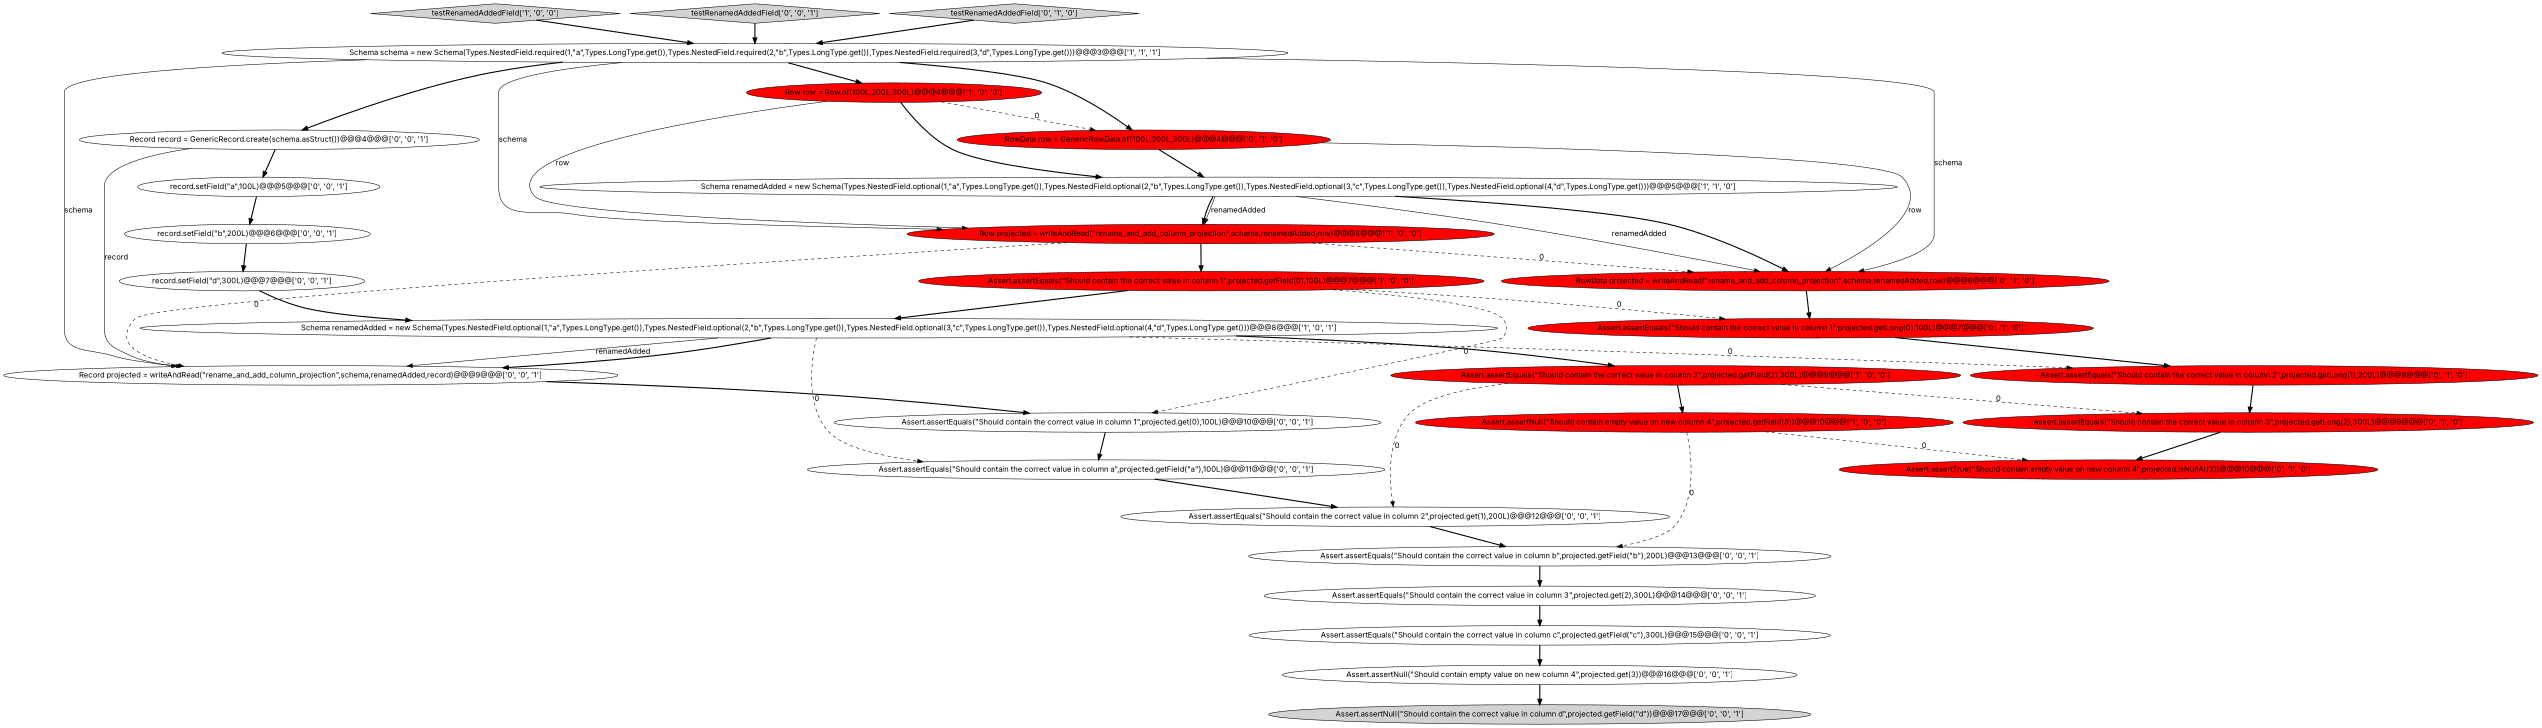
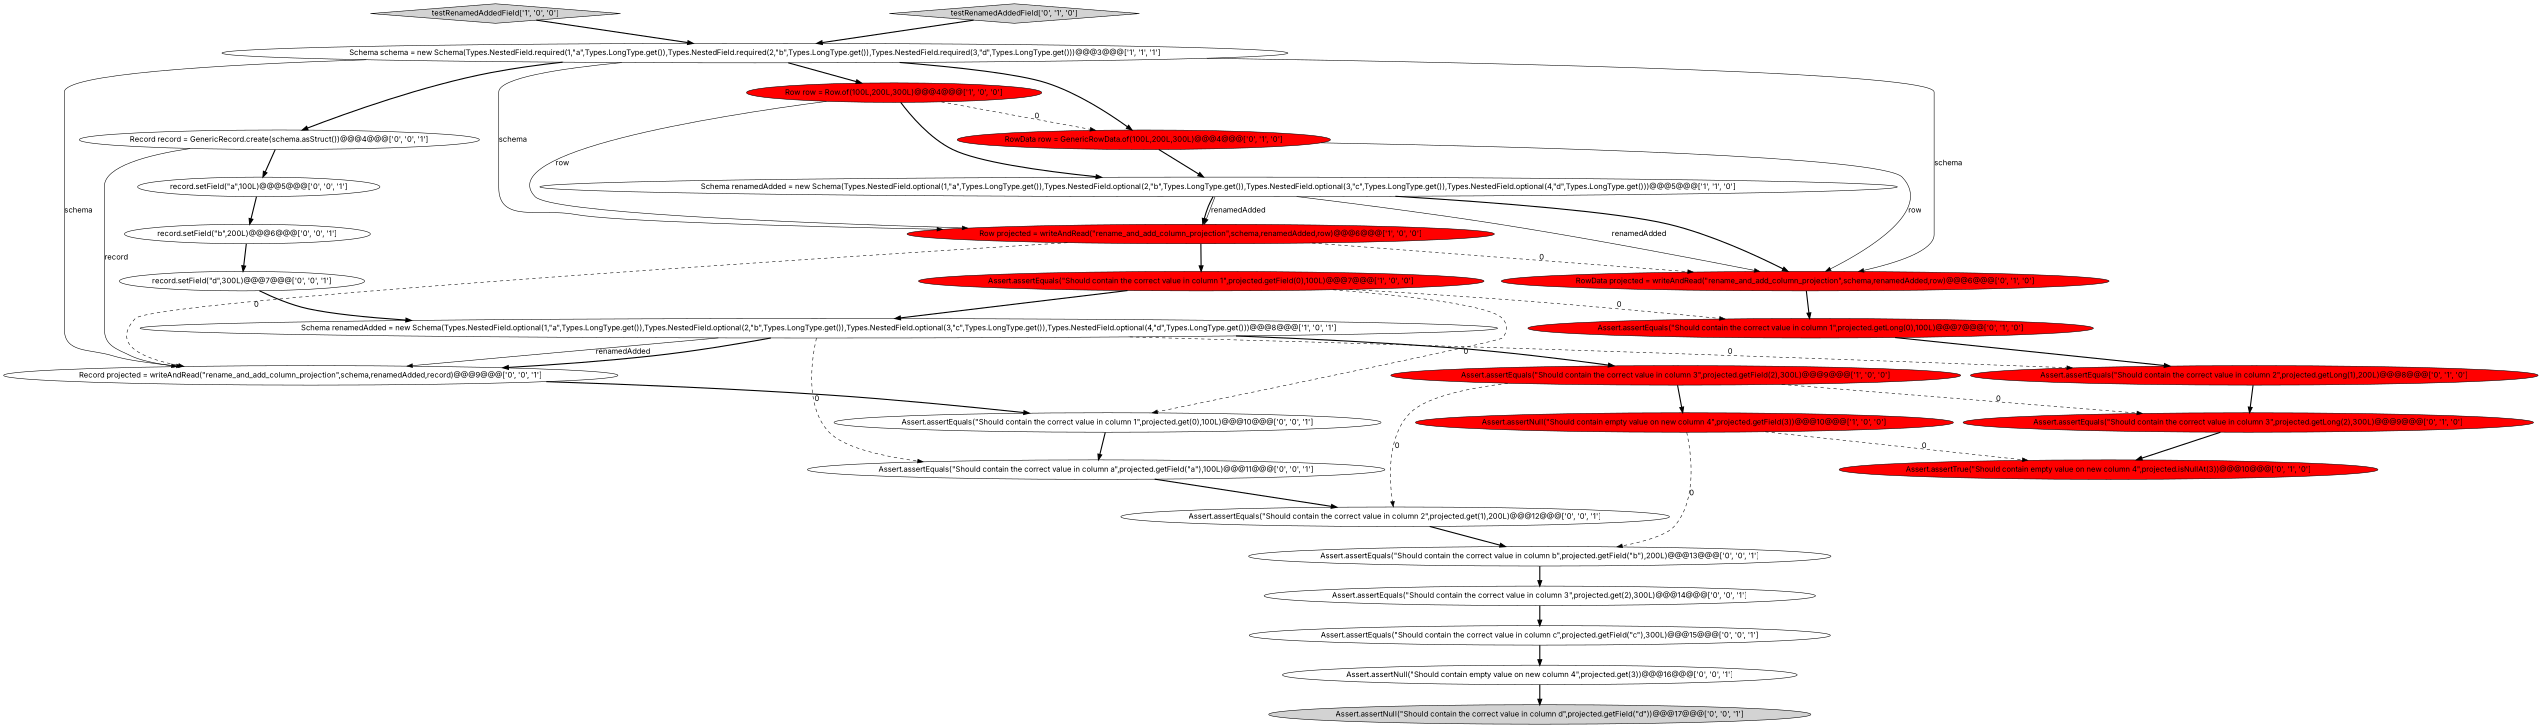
node "testRenamedAddedField['0', '0', '1']": removed
